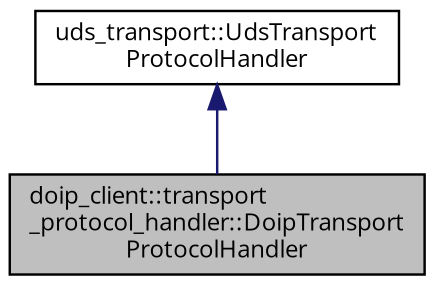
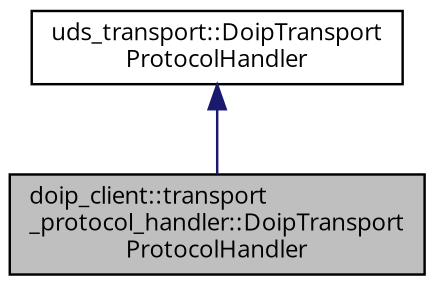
node "uds_transport::UdsTransport ProtocolHandler": label "uds_transport::UdsTransport ProtocolHandler" -> "uds_transport::DoipTransport ProtocolHandler"
